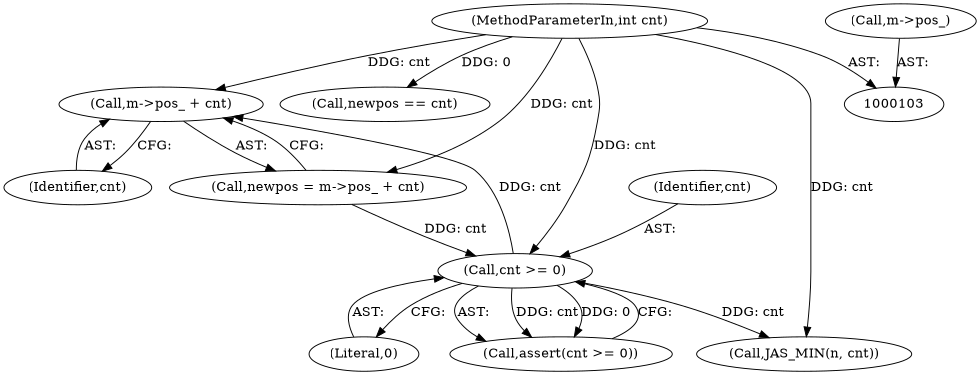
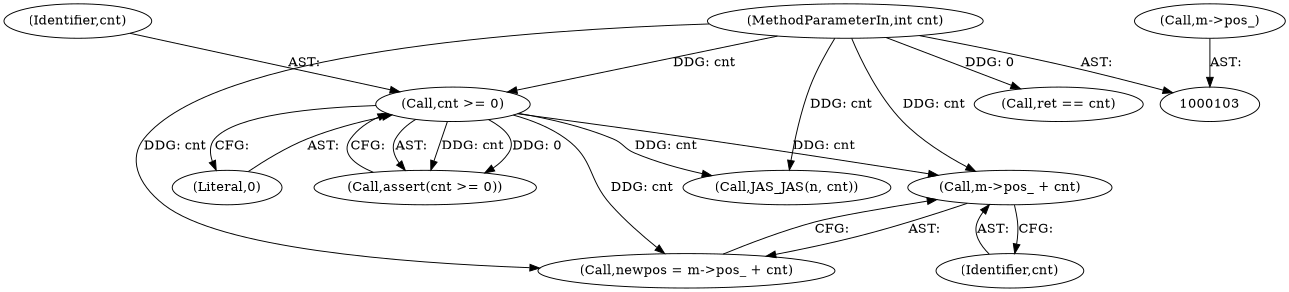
node "(Call,newpos == cnt)": label "(Call,newpos == cnt)" -> "(Call,ret == cnt)"
edge "(Call,newpos = m->pos_ + cnt)" -> "(Call,cnt >= 0)": reversed
node "(Call,JAS_MIN(n, cnt))": label "(Call,JAS_MIN(n, cnt))" -> "(Call,JAS_JAS(n, cnt))"
